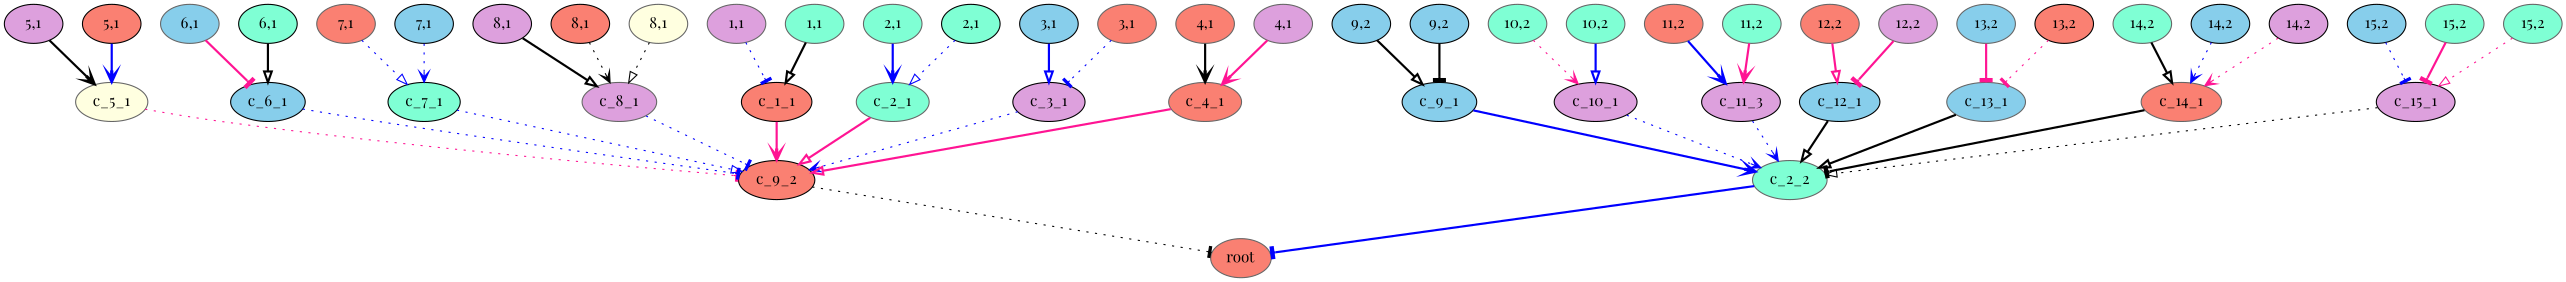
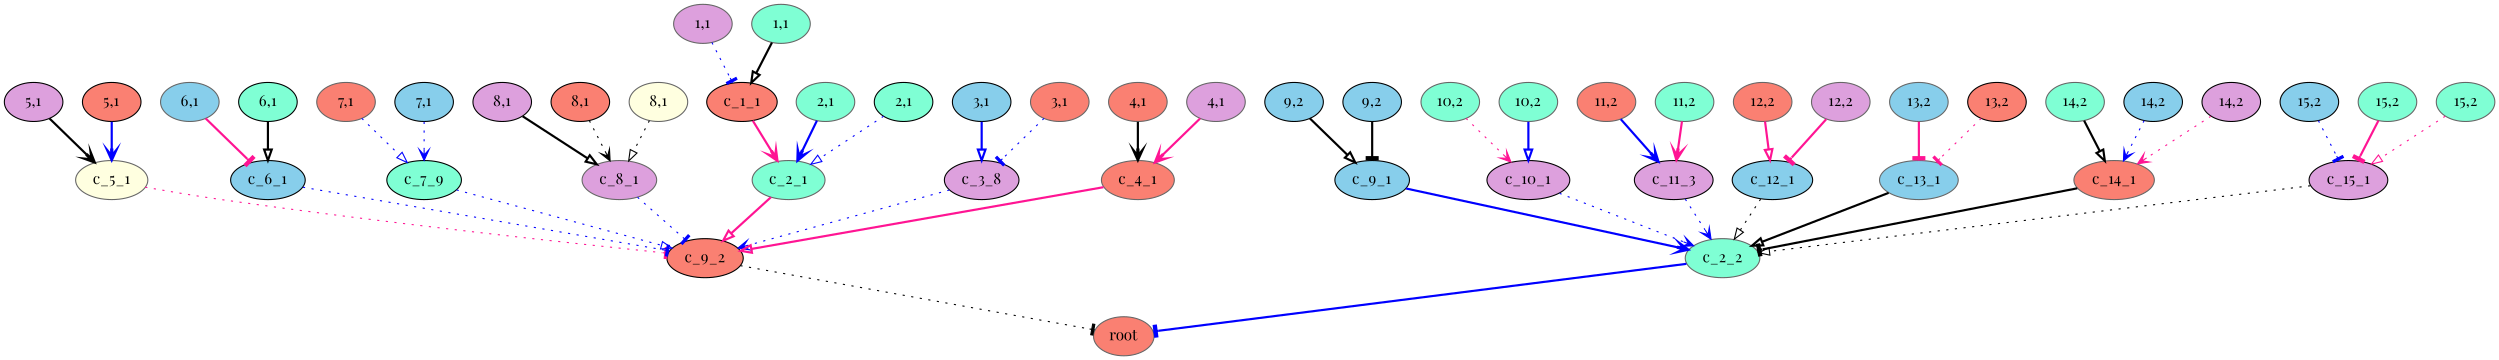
node "c_7_1": label "c_7_1" -> "c_7_9"
node "c_3_1": label "c_3_1" -> "c_3_8"
edge "c_1_1" -> "c_9_2": now "c_1_1" -> "c_2_1"
edge "c_12_1" -> "c_2_2": style bold -> dotted
